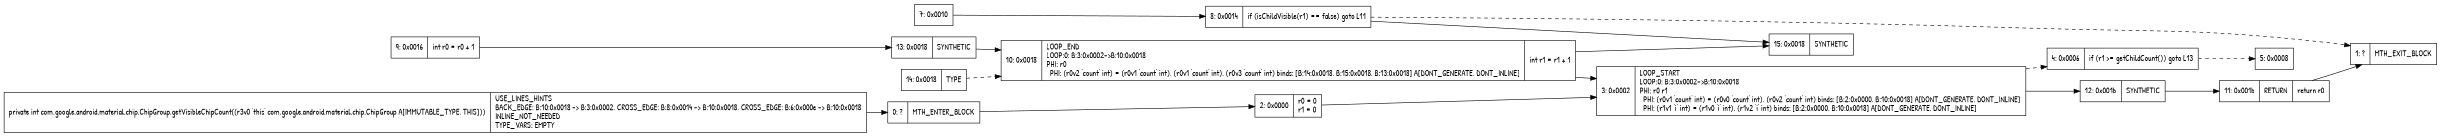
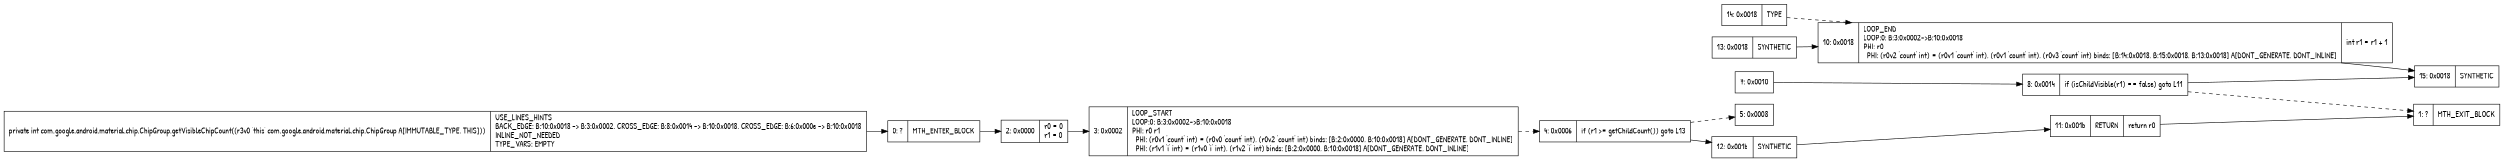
node "9: 0x0016": removed
edge "10: 0x0018" -> "3: 0x0002": removed
edge "3: 0x0002" -> "12: 0x001b": now "4: 0x0006" -> "12: 0x001b"
